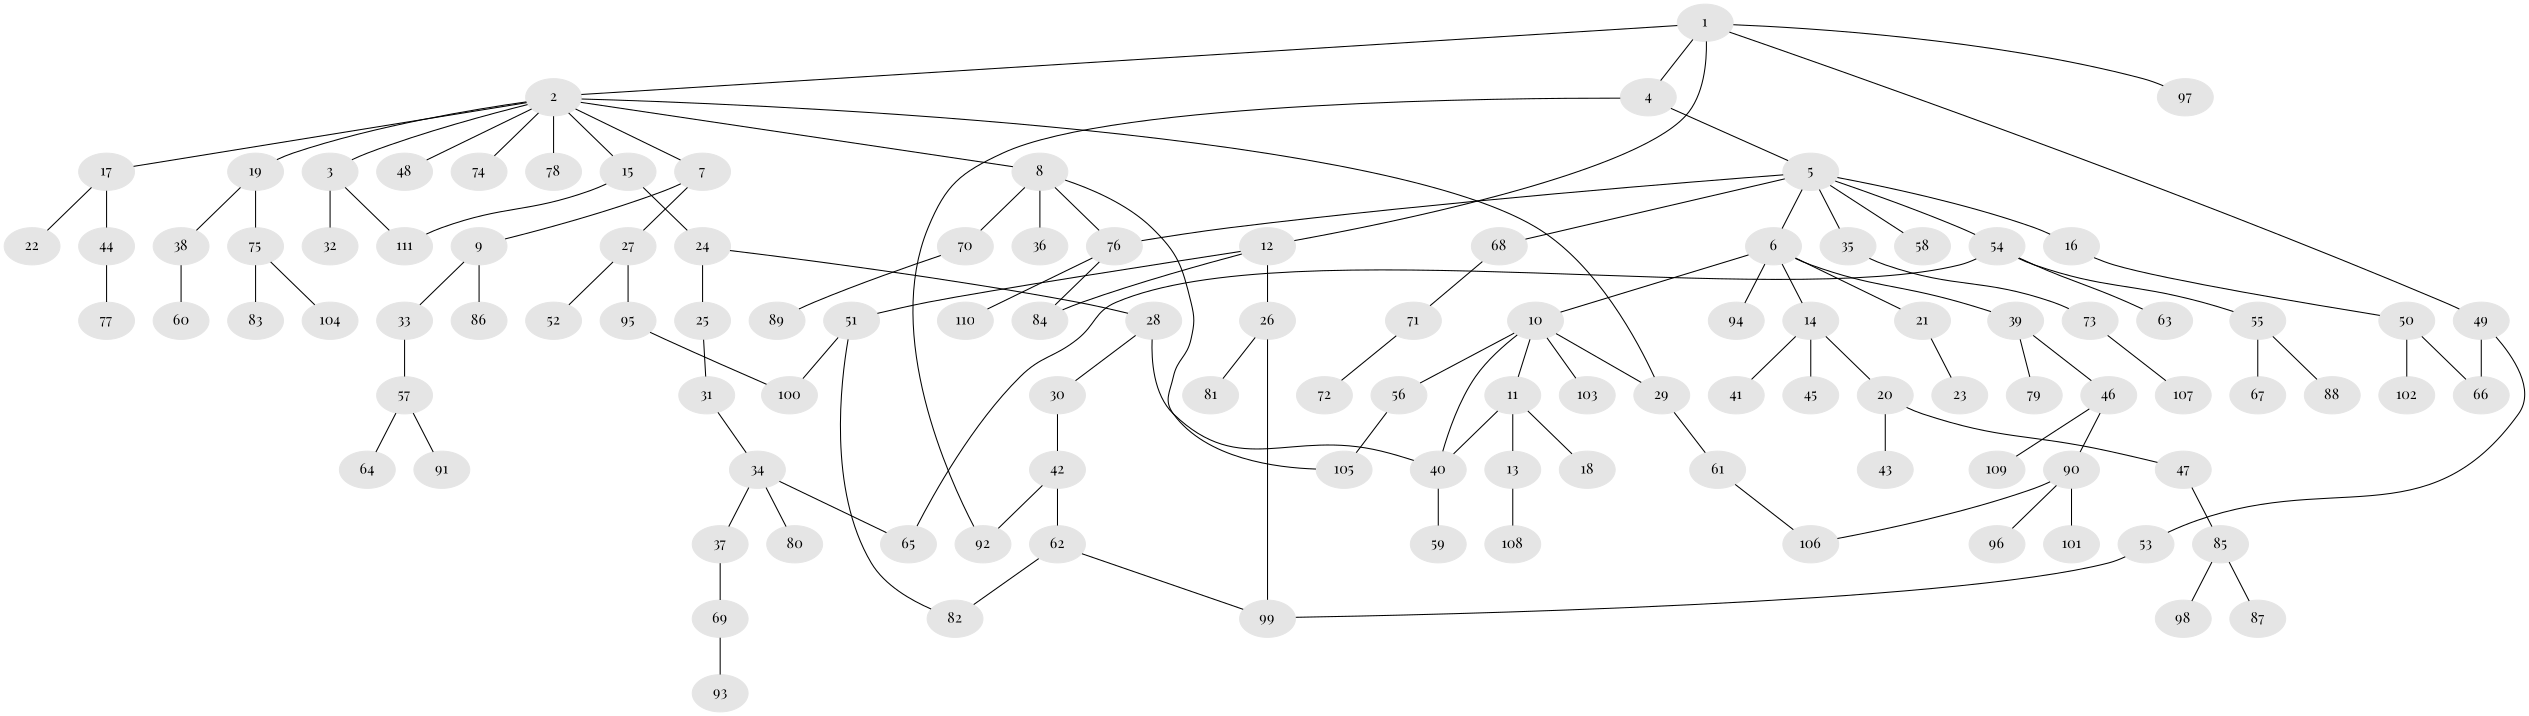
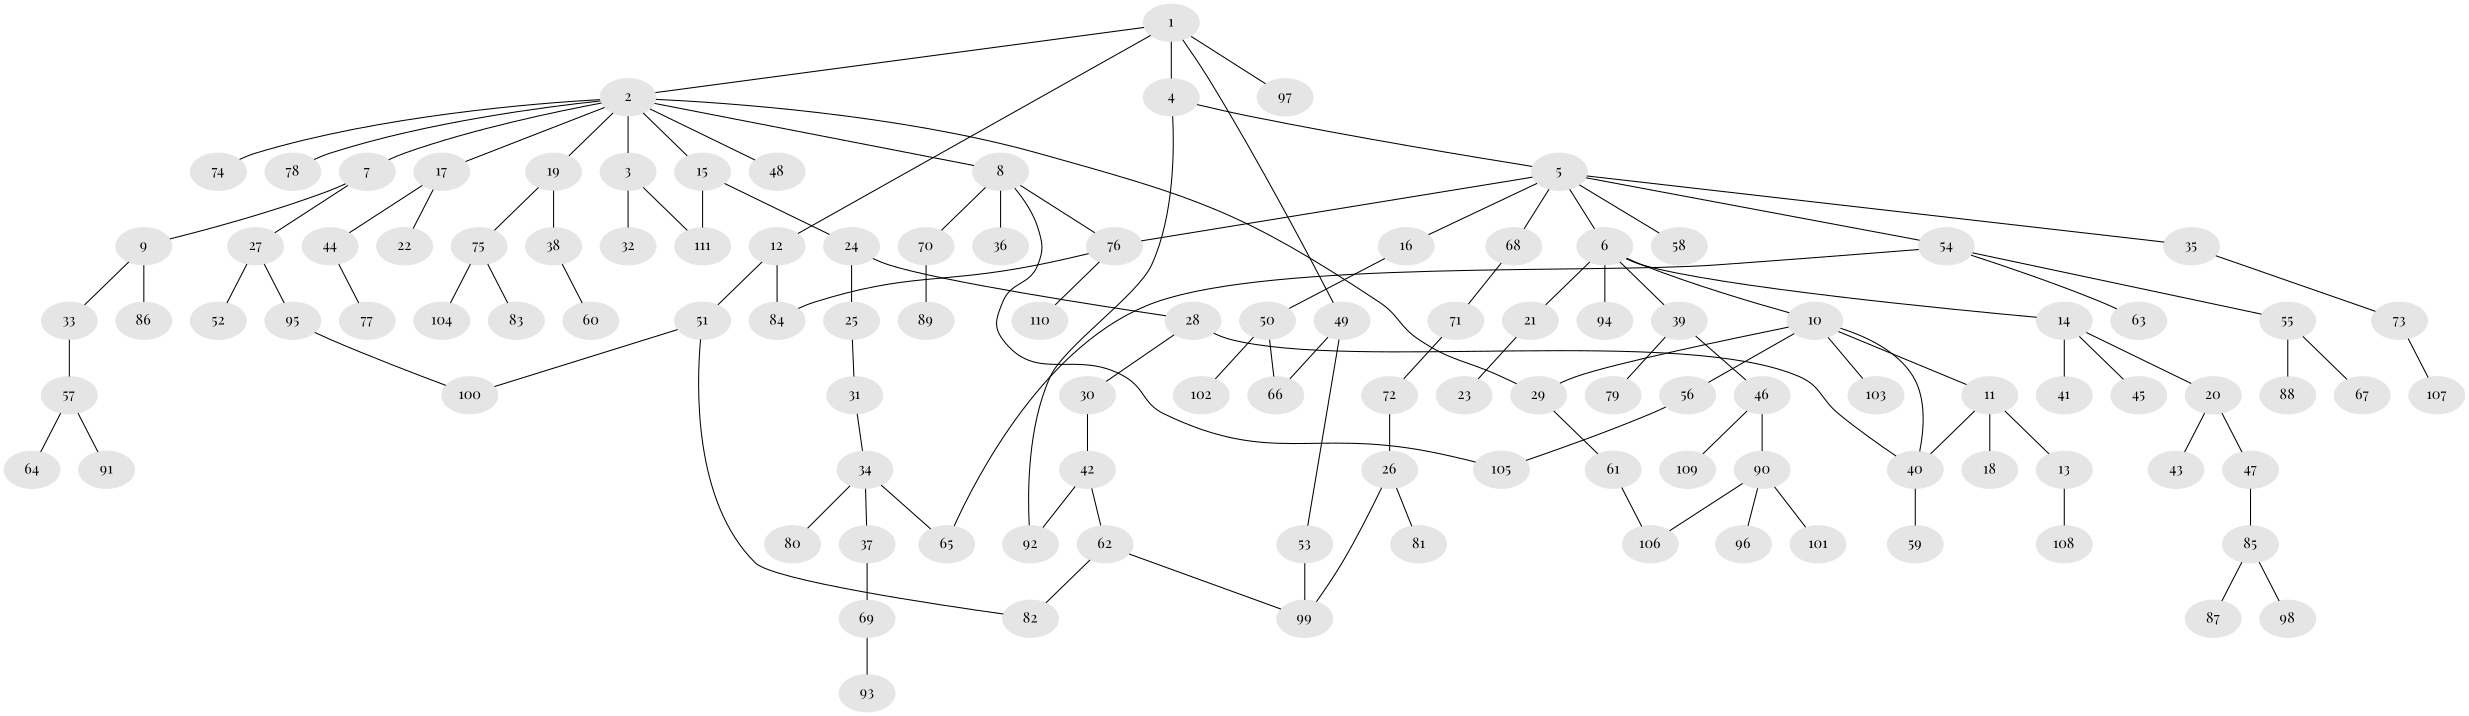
edge "12" -- "26": now "72" -- "26"
